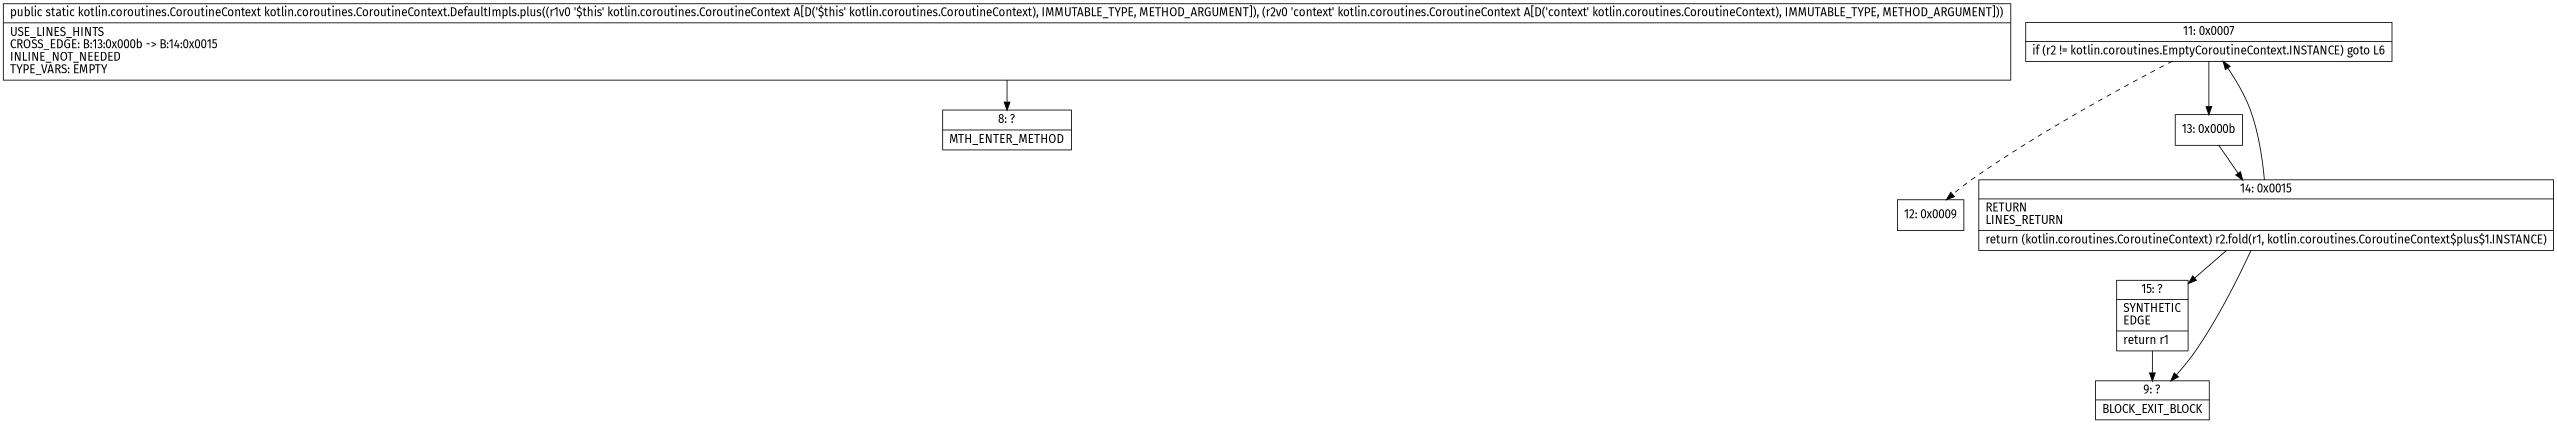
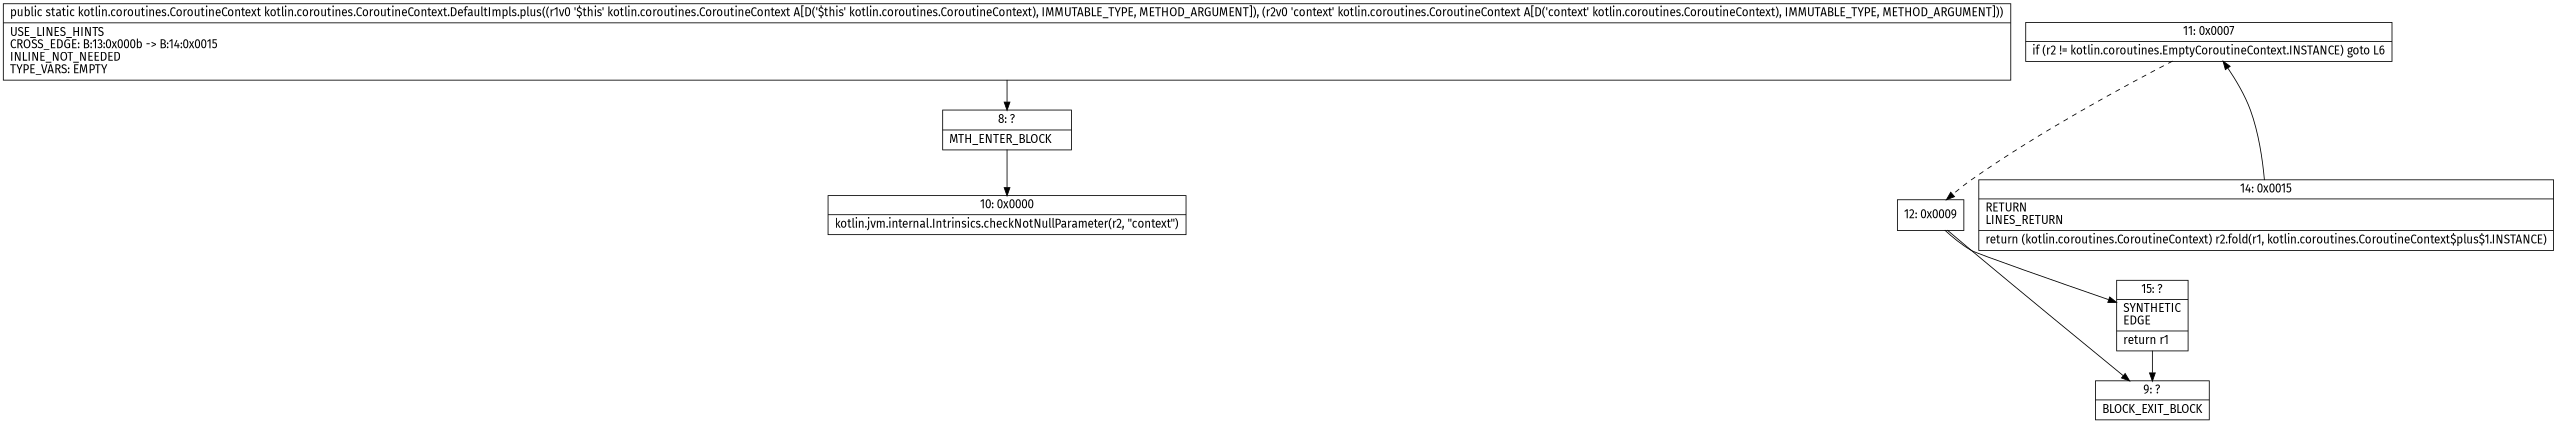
node "13: 0x000b": removed
node "8: ?": text "MTH_ENTER_METHOD" -> "MTH_ENTER_BLOCK"
node "10: 0x0000": added
edge "14: 0x0015" -> "15: ?": now "12: 0x0009" -> "15: ?"
edge "14: 0x0015" -> "9: ?": now "12: 0x0009" -> "9: ?"
